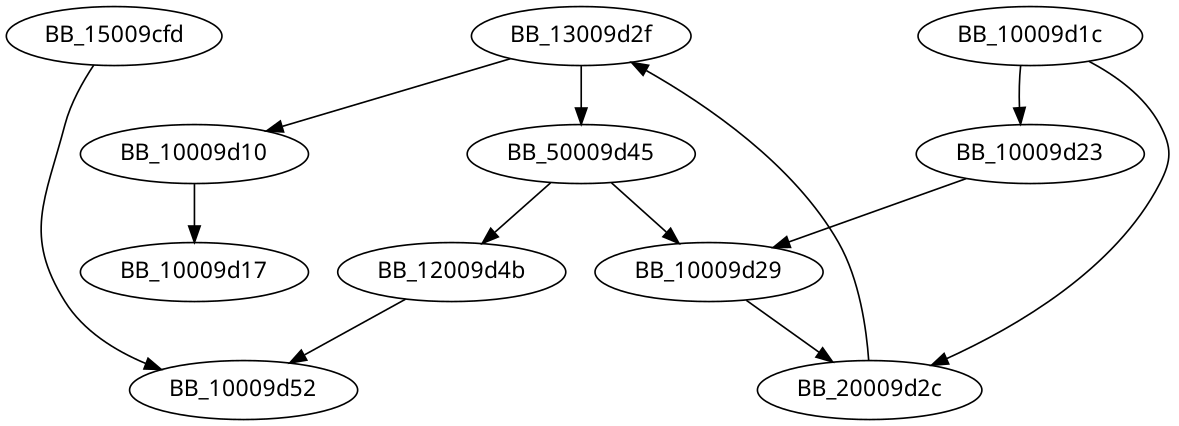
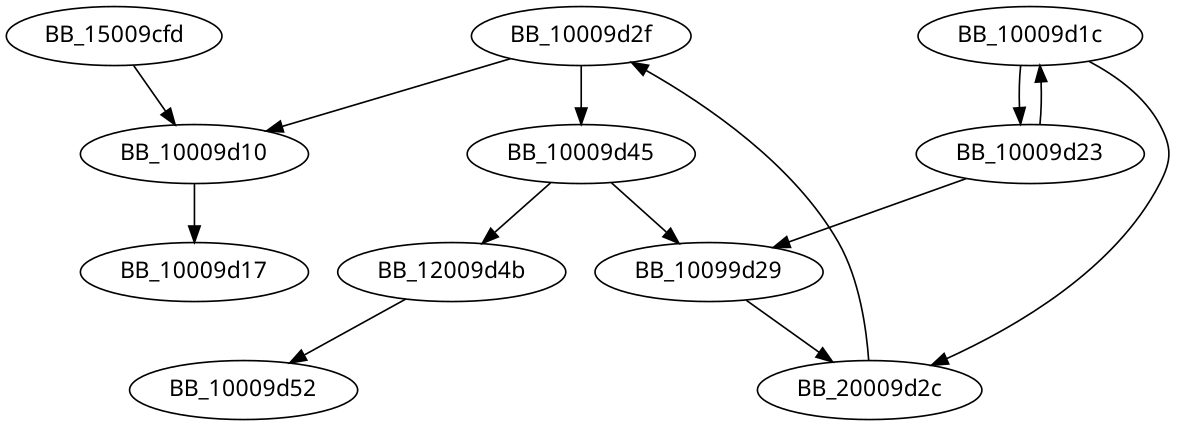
node "BB_13009d2f": label "BB_13009d2f" -> "BB_10009d2f"
edge "BB_10009d23" -> "BB_10009d1c": added
node "BB_50009d45": label "BB_50009d45" -> "BB_10009d45"
edge "BB_15009cfd" -> "BB_10009d52": now "BB_15009cfd" -> "BB_10009d10"
node "BB_10009d29": label "BB_10009d29" -> "BB_10099d29"
